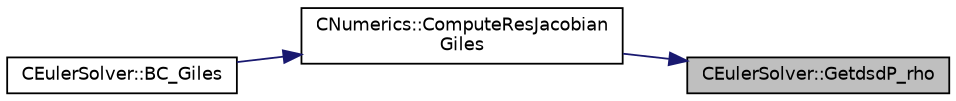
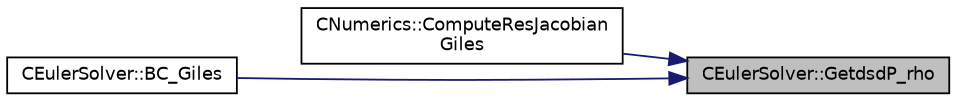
edge "CEulerSolver::BC_Giles" -> "CNumerics::ComputeResJacobian Giles": now "CEulerSolver::BC_Giles" -> "CEulerSolver::GetdsdP_rho"
